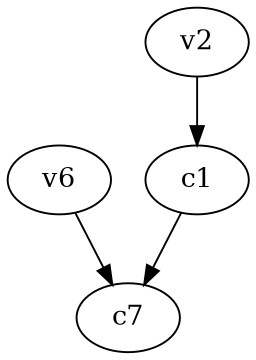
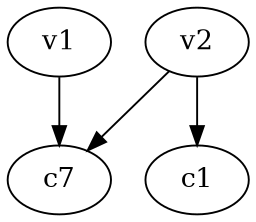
node "v6": label "v6" -> "v1"
edge "c1" -> "c7": now "v2" -> "c7"
